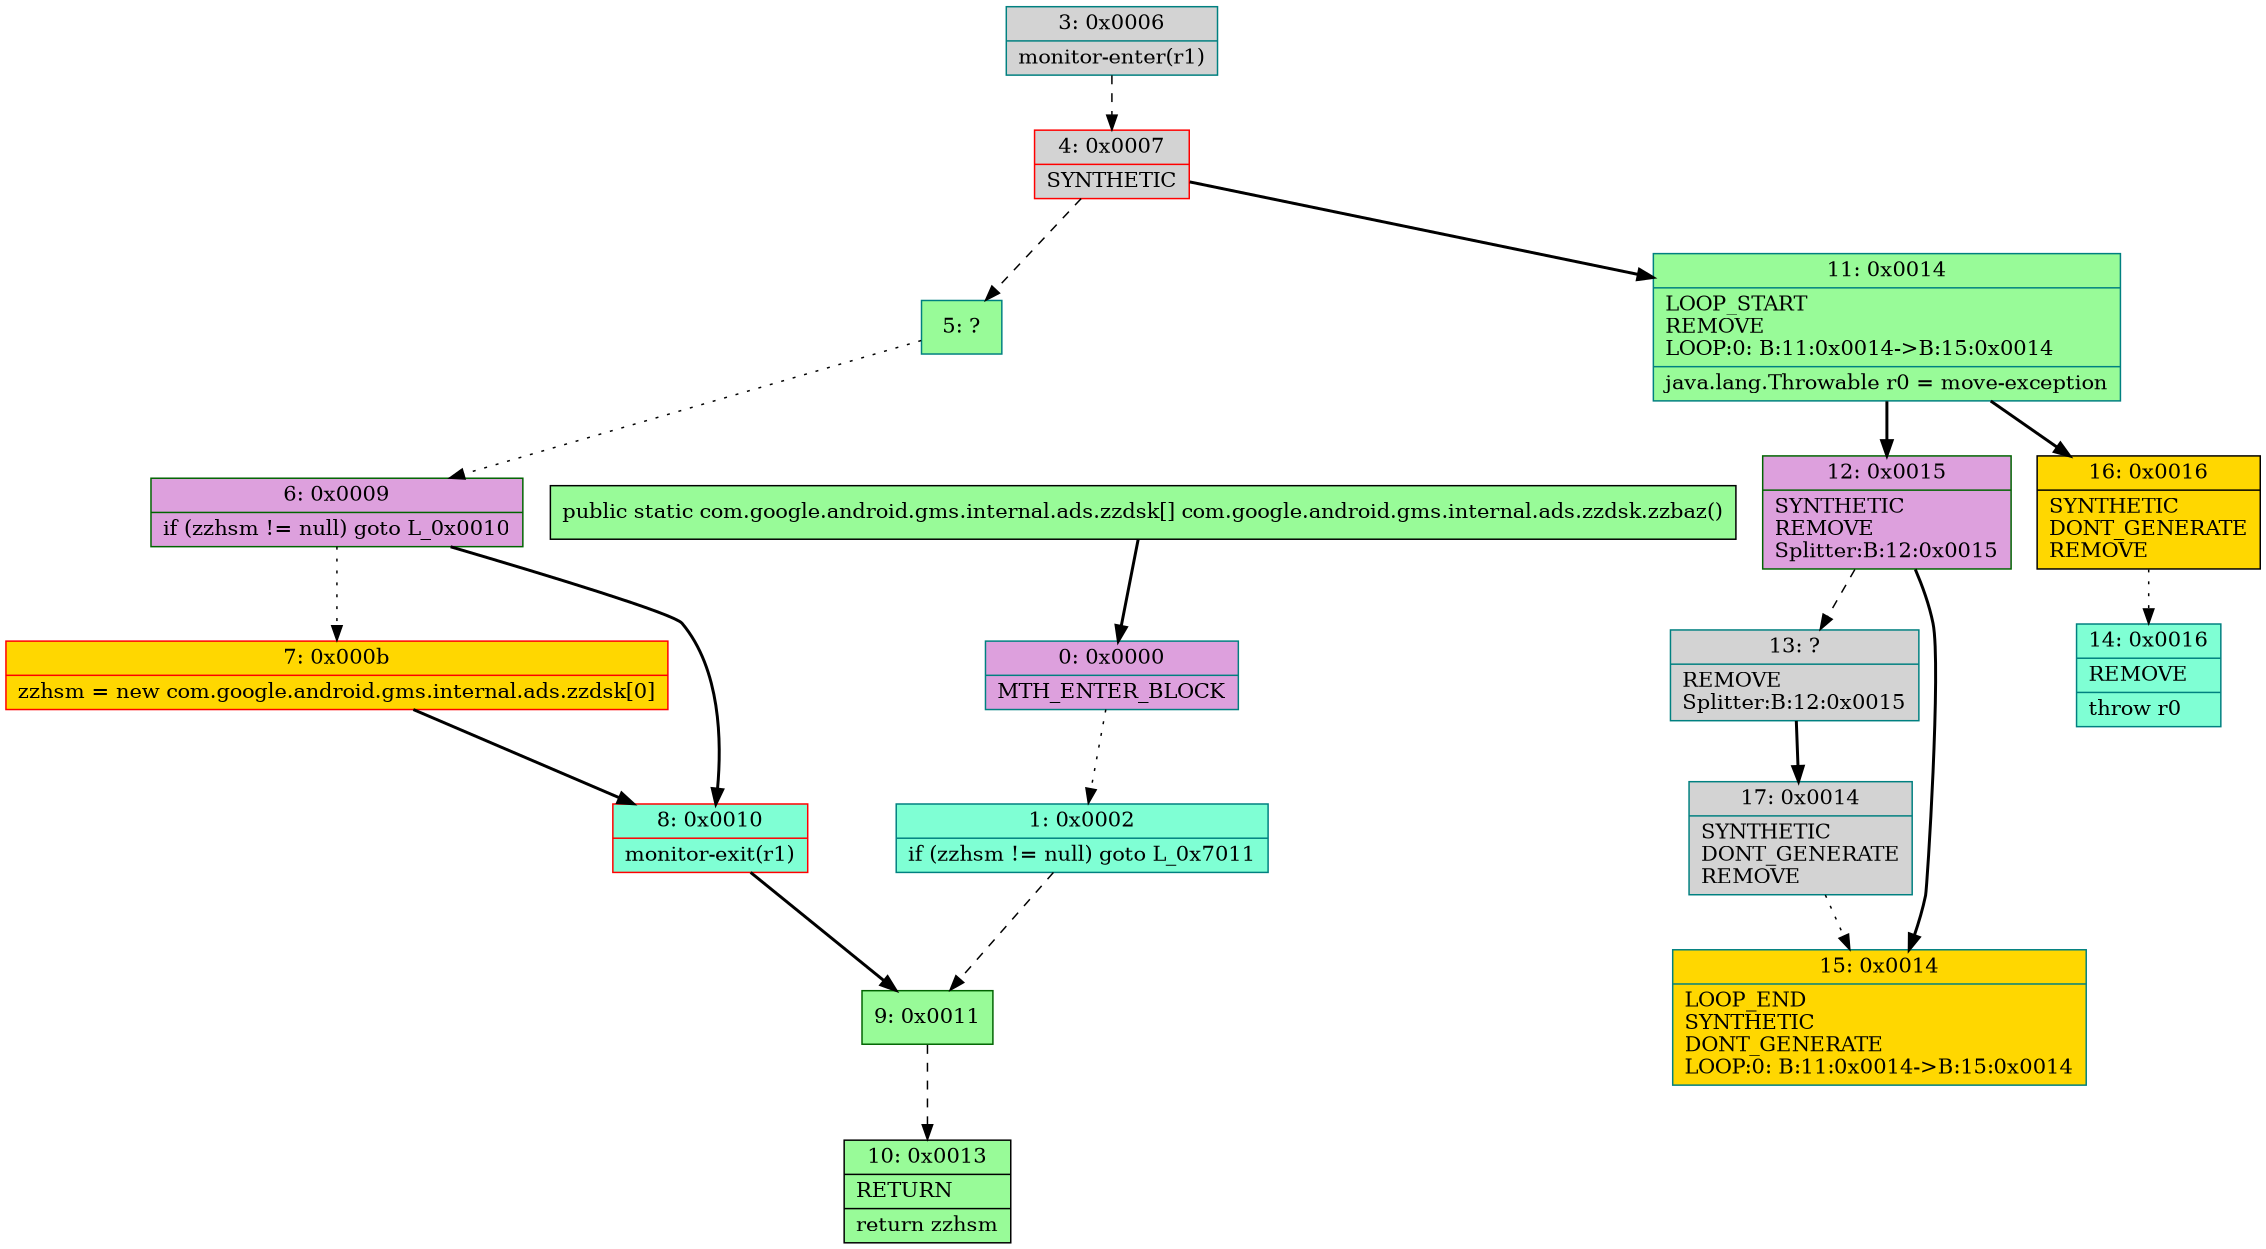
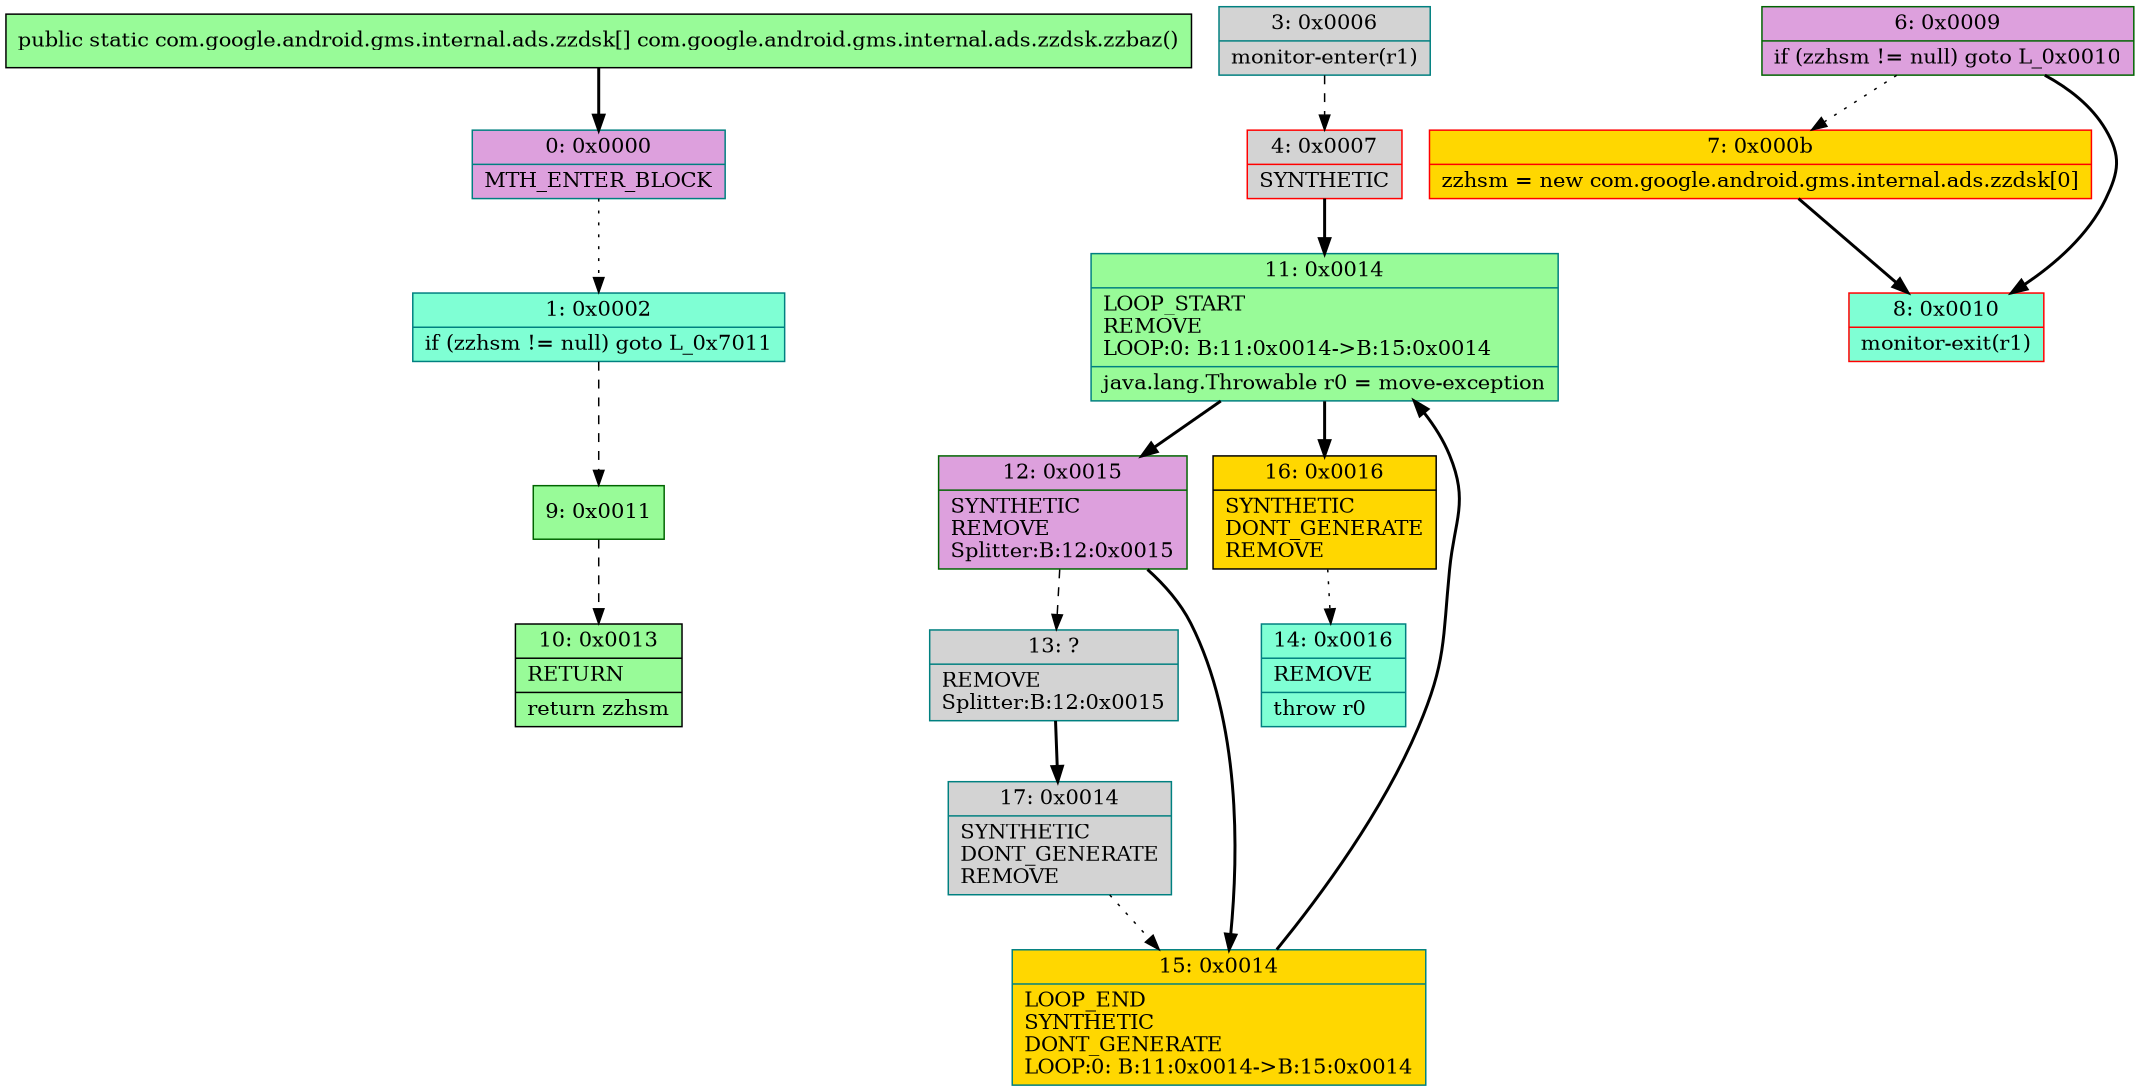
node "5: ?": removed
edge "15: 0x0014" -> "11: 0x0014": added
edge "8: 0x0010" -> "9: 0x0011": removed
